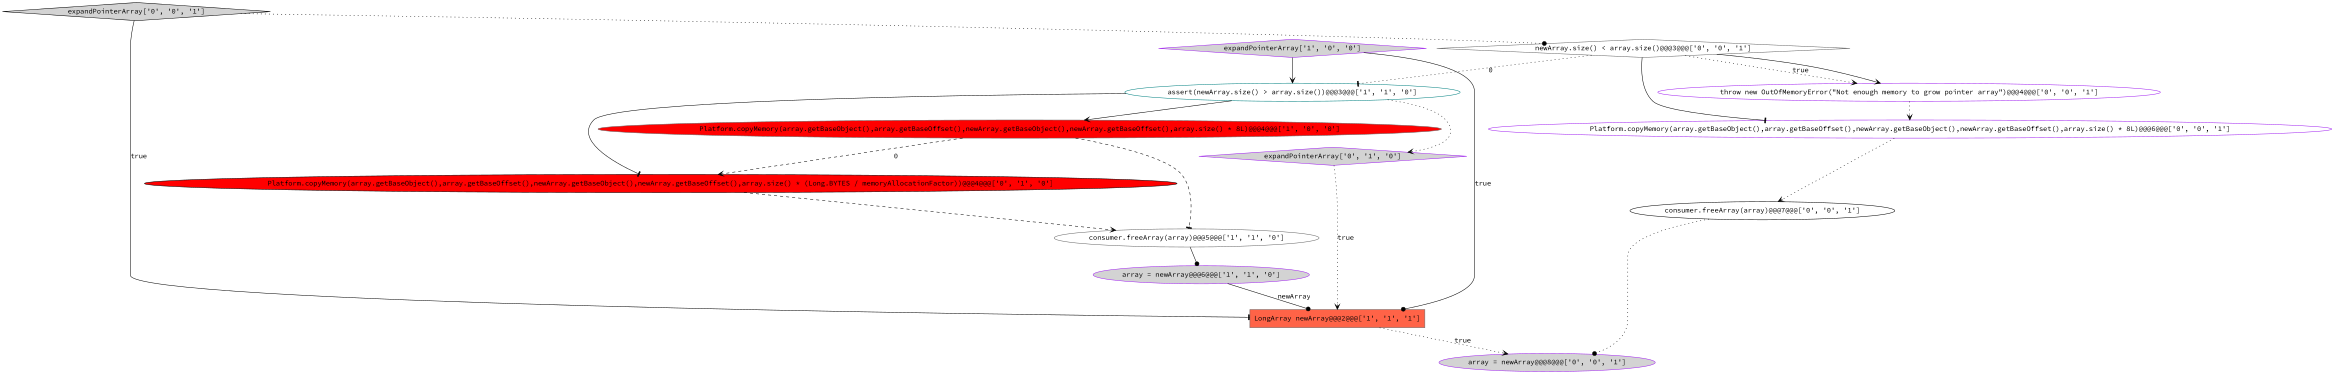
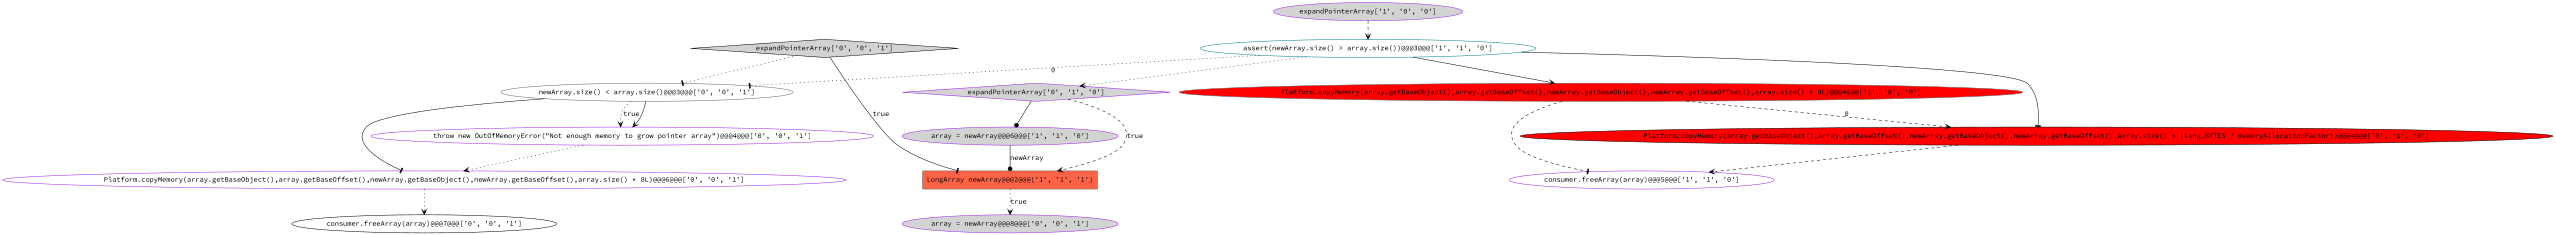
edge "expandPointerArray['0', '0', '1']" -> "newArray.size() < array.size()@@@3@@@['0', '0', '1']": arrowhead dot -> tee
node "expandPointerArray['1', '0', '0']": shape diamond -> ellipse
node "newArray.size() < array.size()@@@3@@@['0', '0', '1']": shape diamond -> ellipse
edge "expandPointerArray['1', '0', '0']" -> "assert(newArray.size() > array.size())@@@3@@@['1', '1', '0']": style solid -> dashed
edge "newArray.size() < array.size()@@@3@@@['0', '0', '1']" -> "assert(newArray.size() > array.size())@@@3@@@['1', '1', '0']": reversed
edge "expandPointerArray['1', '0', '0']" -> "LongArray newArray@@@2@@@['1', '1', '1']": removed, label "true"
edge "expandPointerArray['0', '1', '0']" -> "LongArray newArray@@@2@@@['1', '1', '1']": style dotted -> dashed
node "consumer.freeArray(array)@@@5@@@['1', '1', '0']": color gray40 -> purple
edge "consumer.freeArray(array)@@@5@@@['1', '1', '0']" -> "array = newArray@@@6@@@['1', '1', '0']": now "expandPointerArray['0', '1', '0']" -> "array = newArray@@@6@@@['1', '1', '0']"
edge "consumer.freeArray(array)@@@7@@@['0', '0', '1']" -> "array = newArray@@@8@@@['0', '0', '1']": removed
